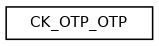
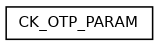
node "CK_OTP_OTP": label "CK_OTP_OTP" -> "CK_OTP_PARAM"
